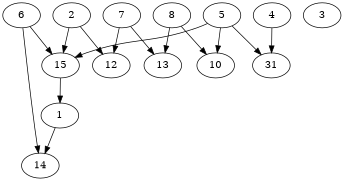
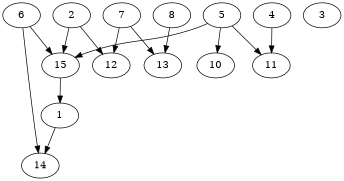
edge "8" -> "10": removed
node "31": label "31" -> "11"
